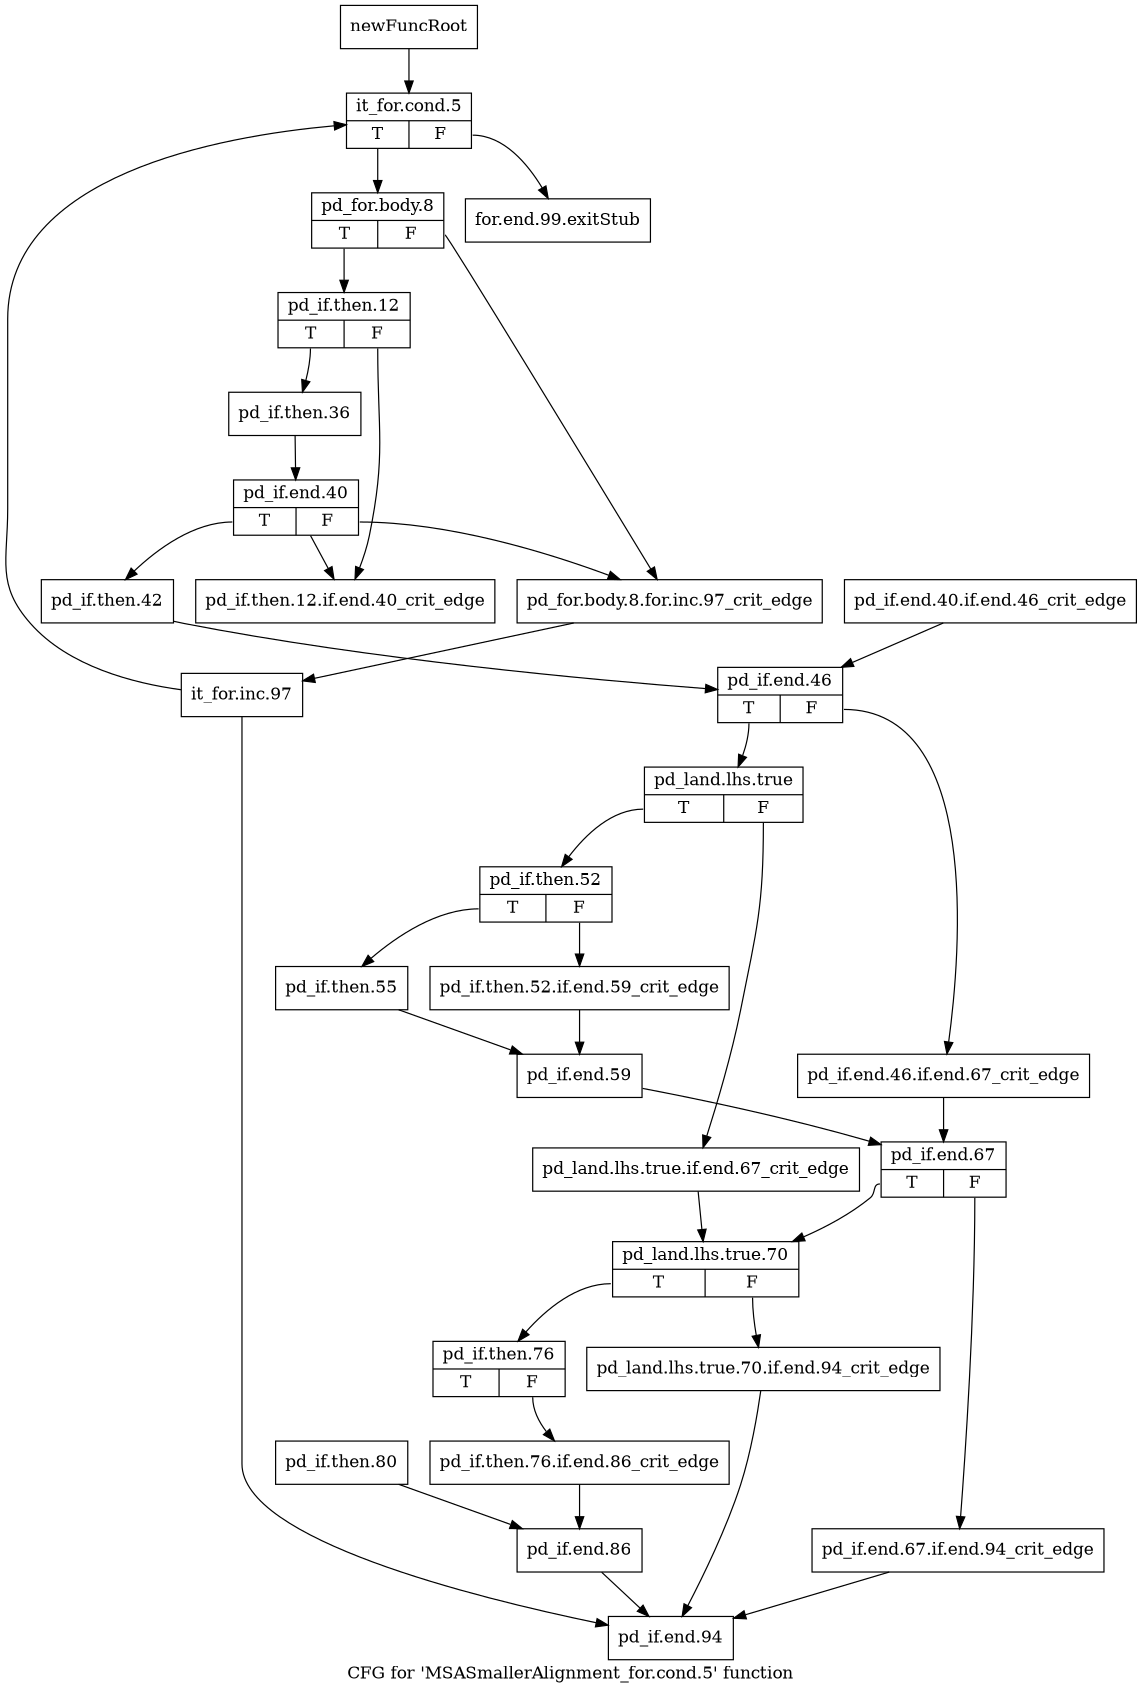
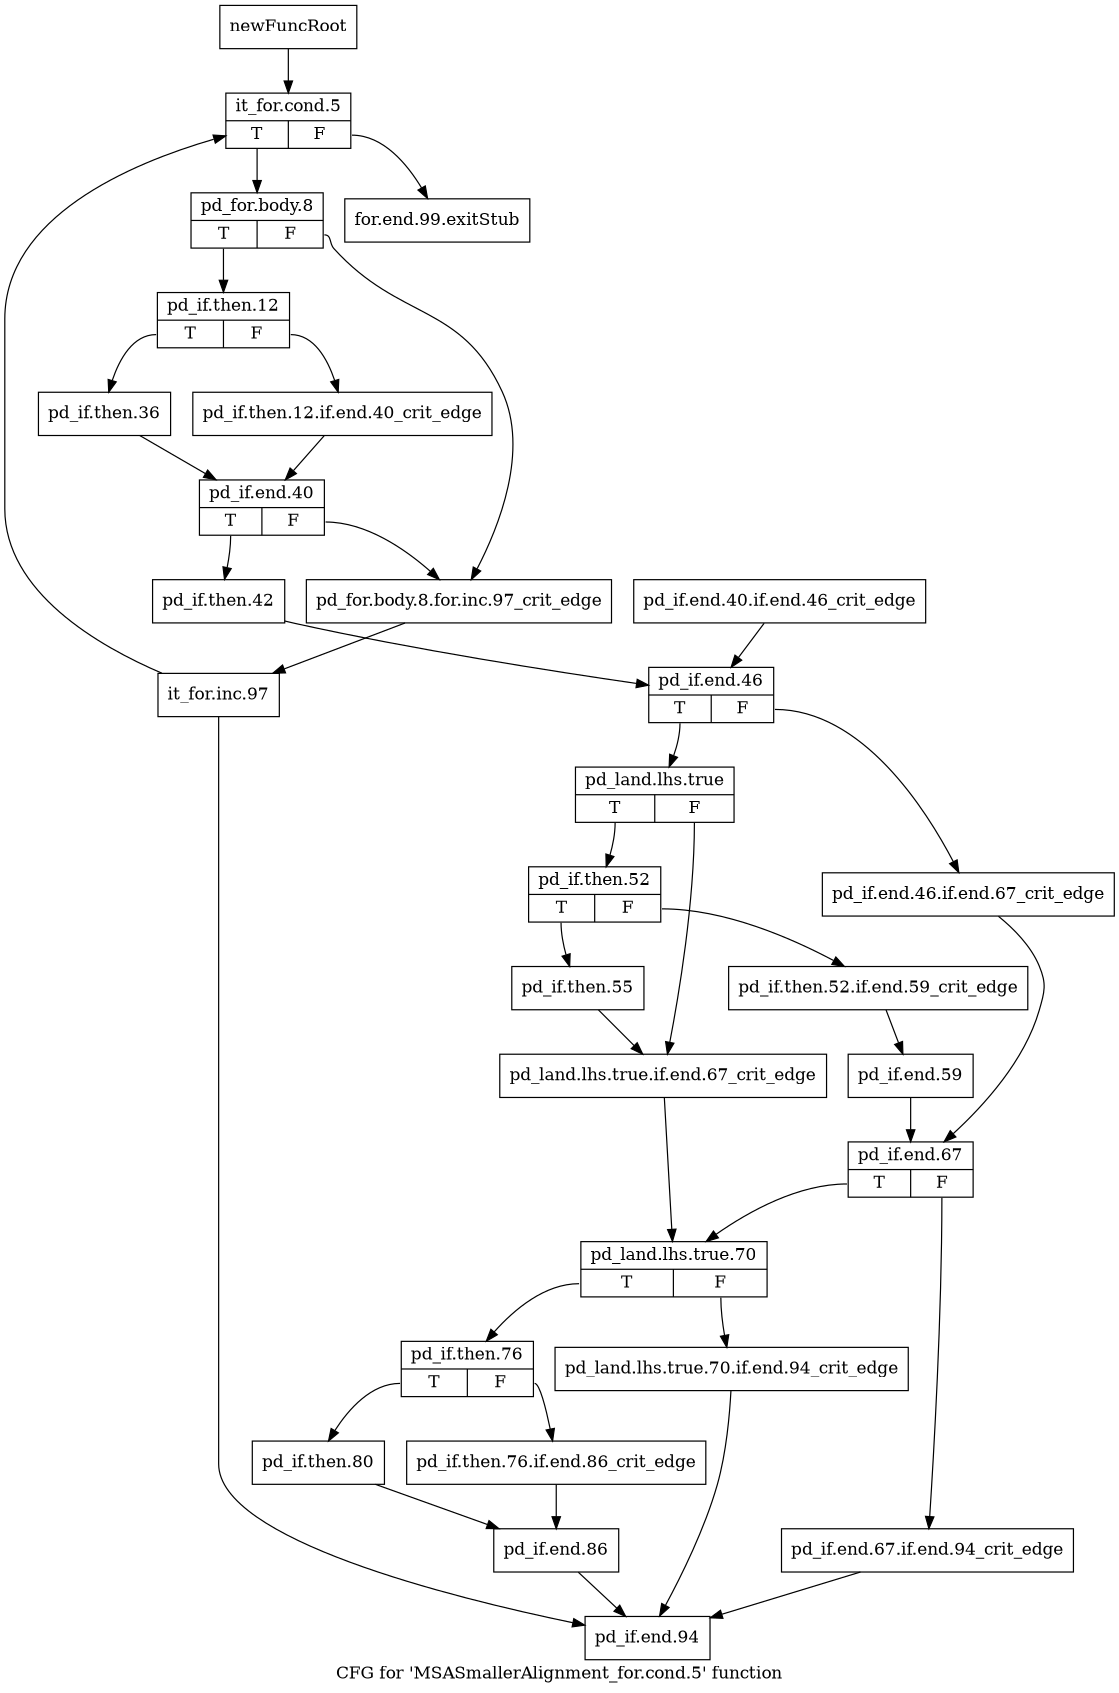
edge "pd_if.end.40" -> "pd_if.then.12.if.end.40_crit_edge": reversed
edge "pd_if.then.55" -> "pd_if.end.59": now "pd_if.then.55" -> "pd_land.lhs.true.if.end.67_crit_edge"
edge "pd_if.then.76" -> "pd_if.then.80": added
